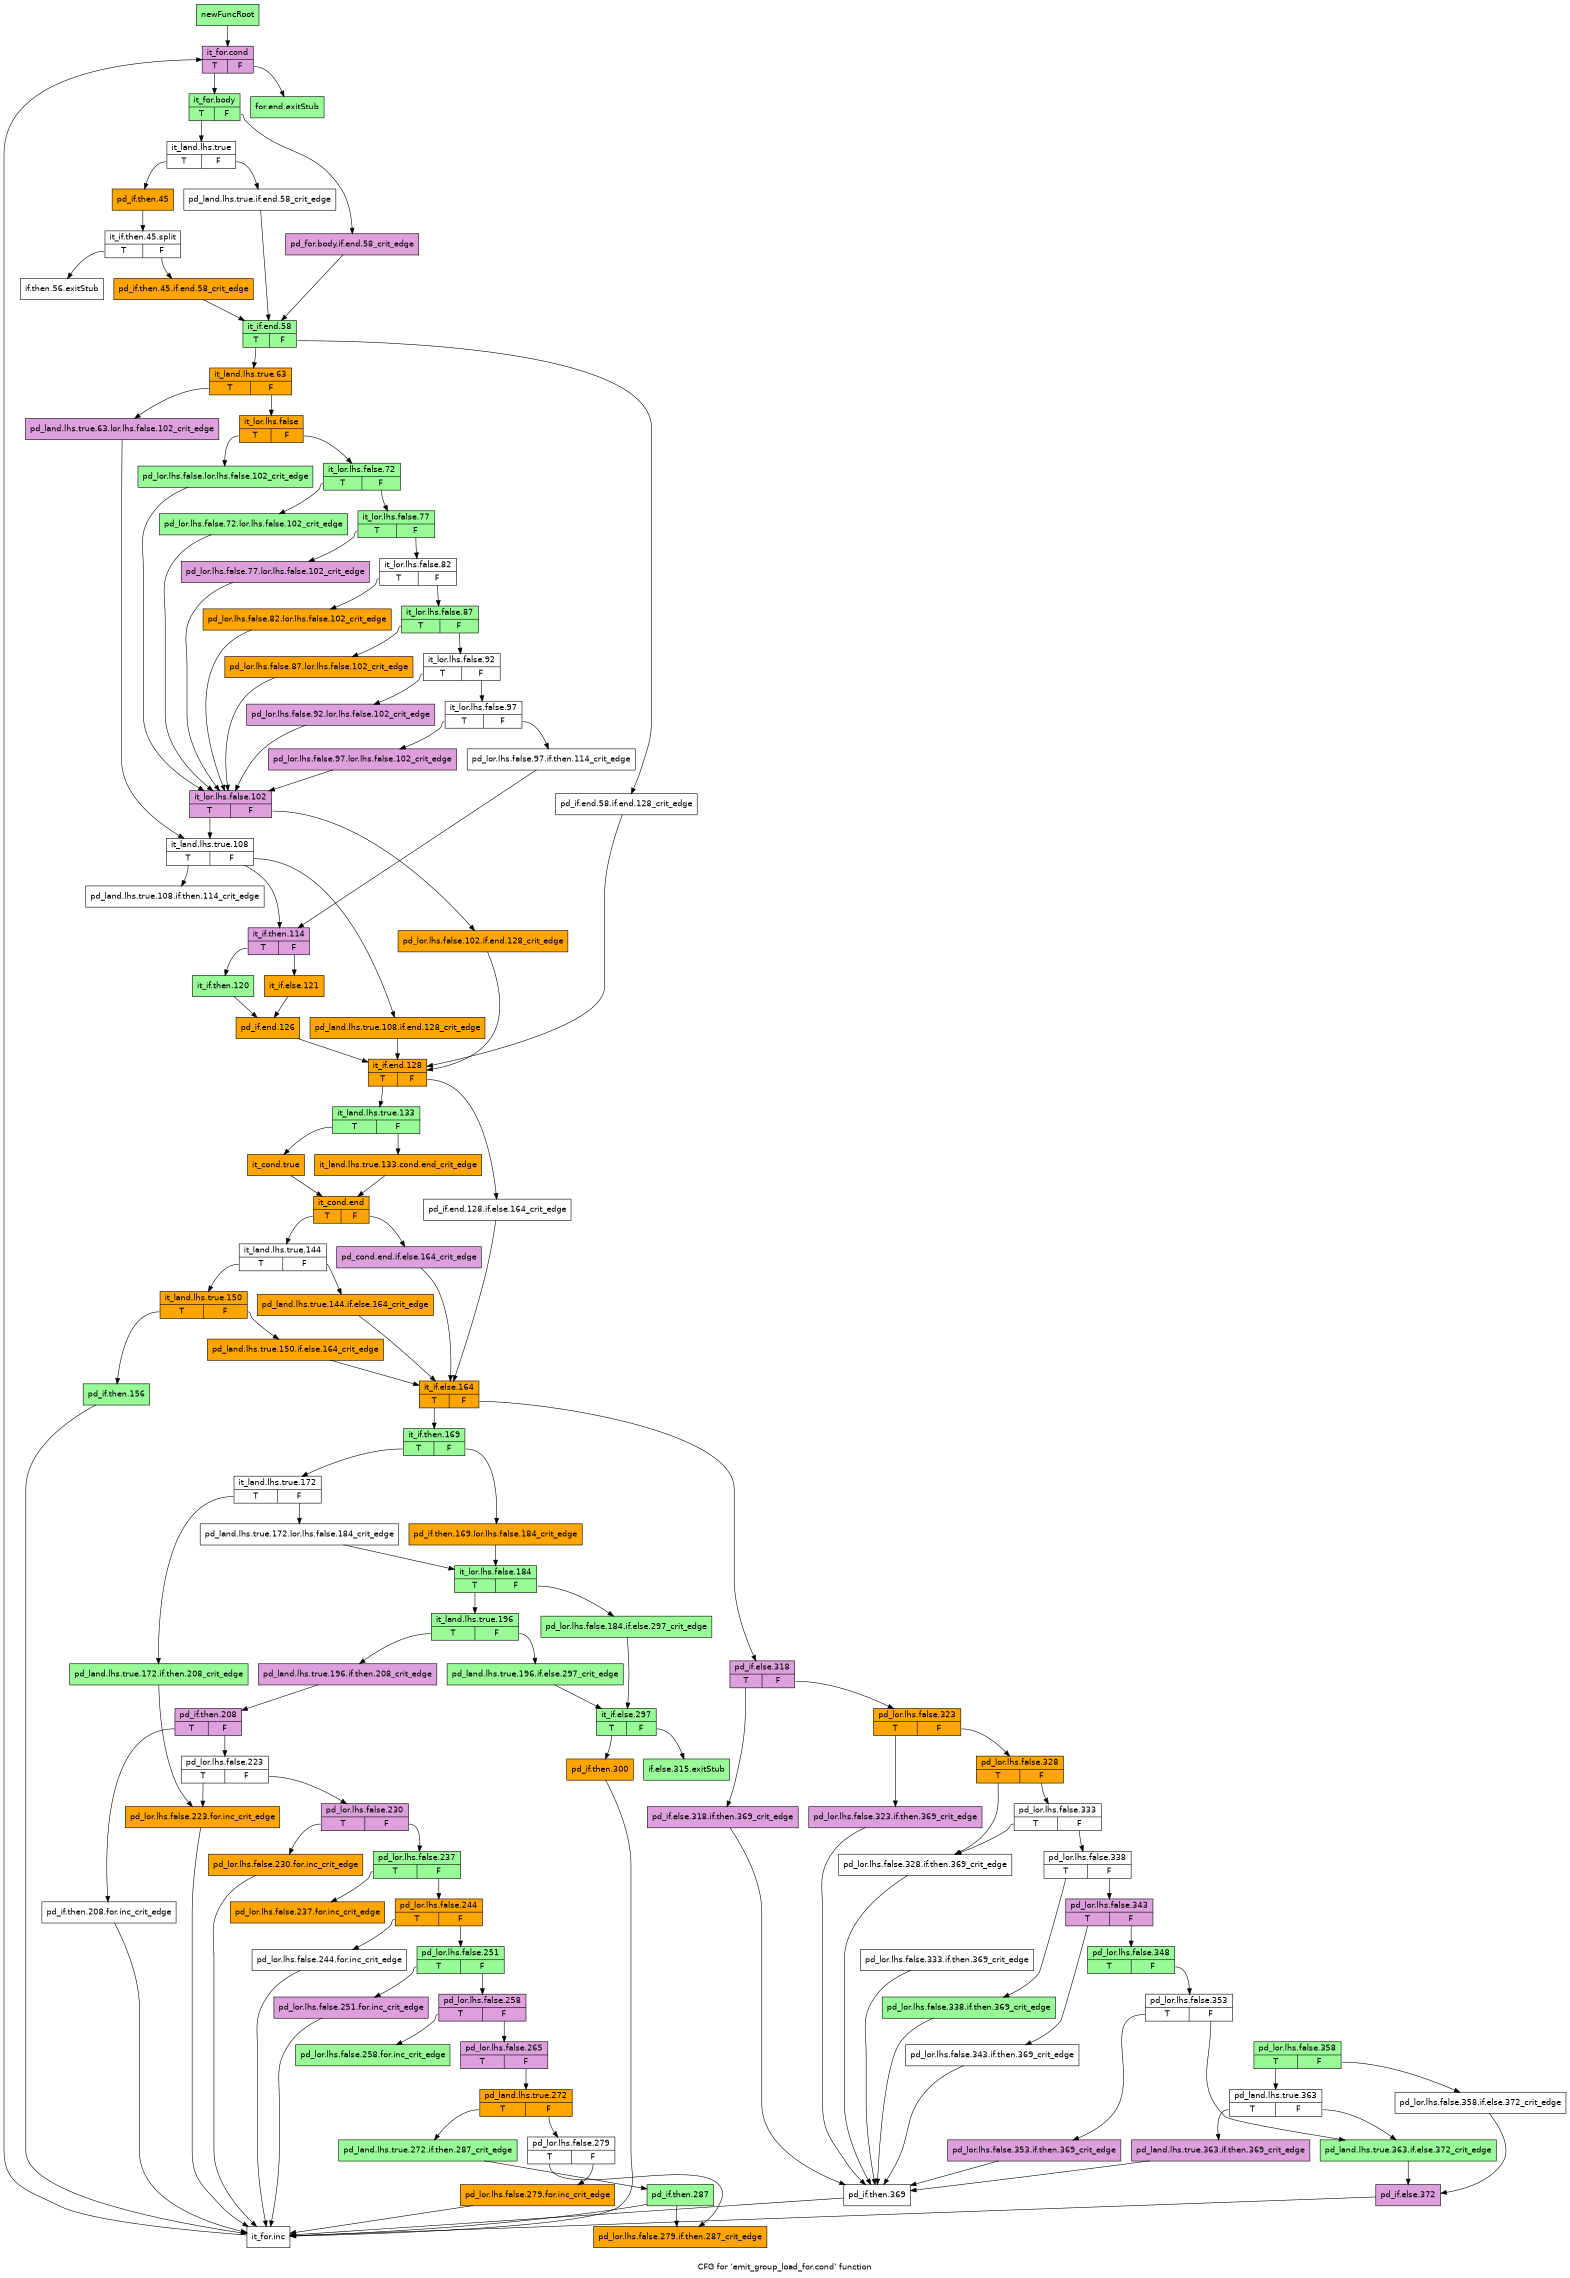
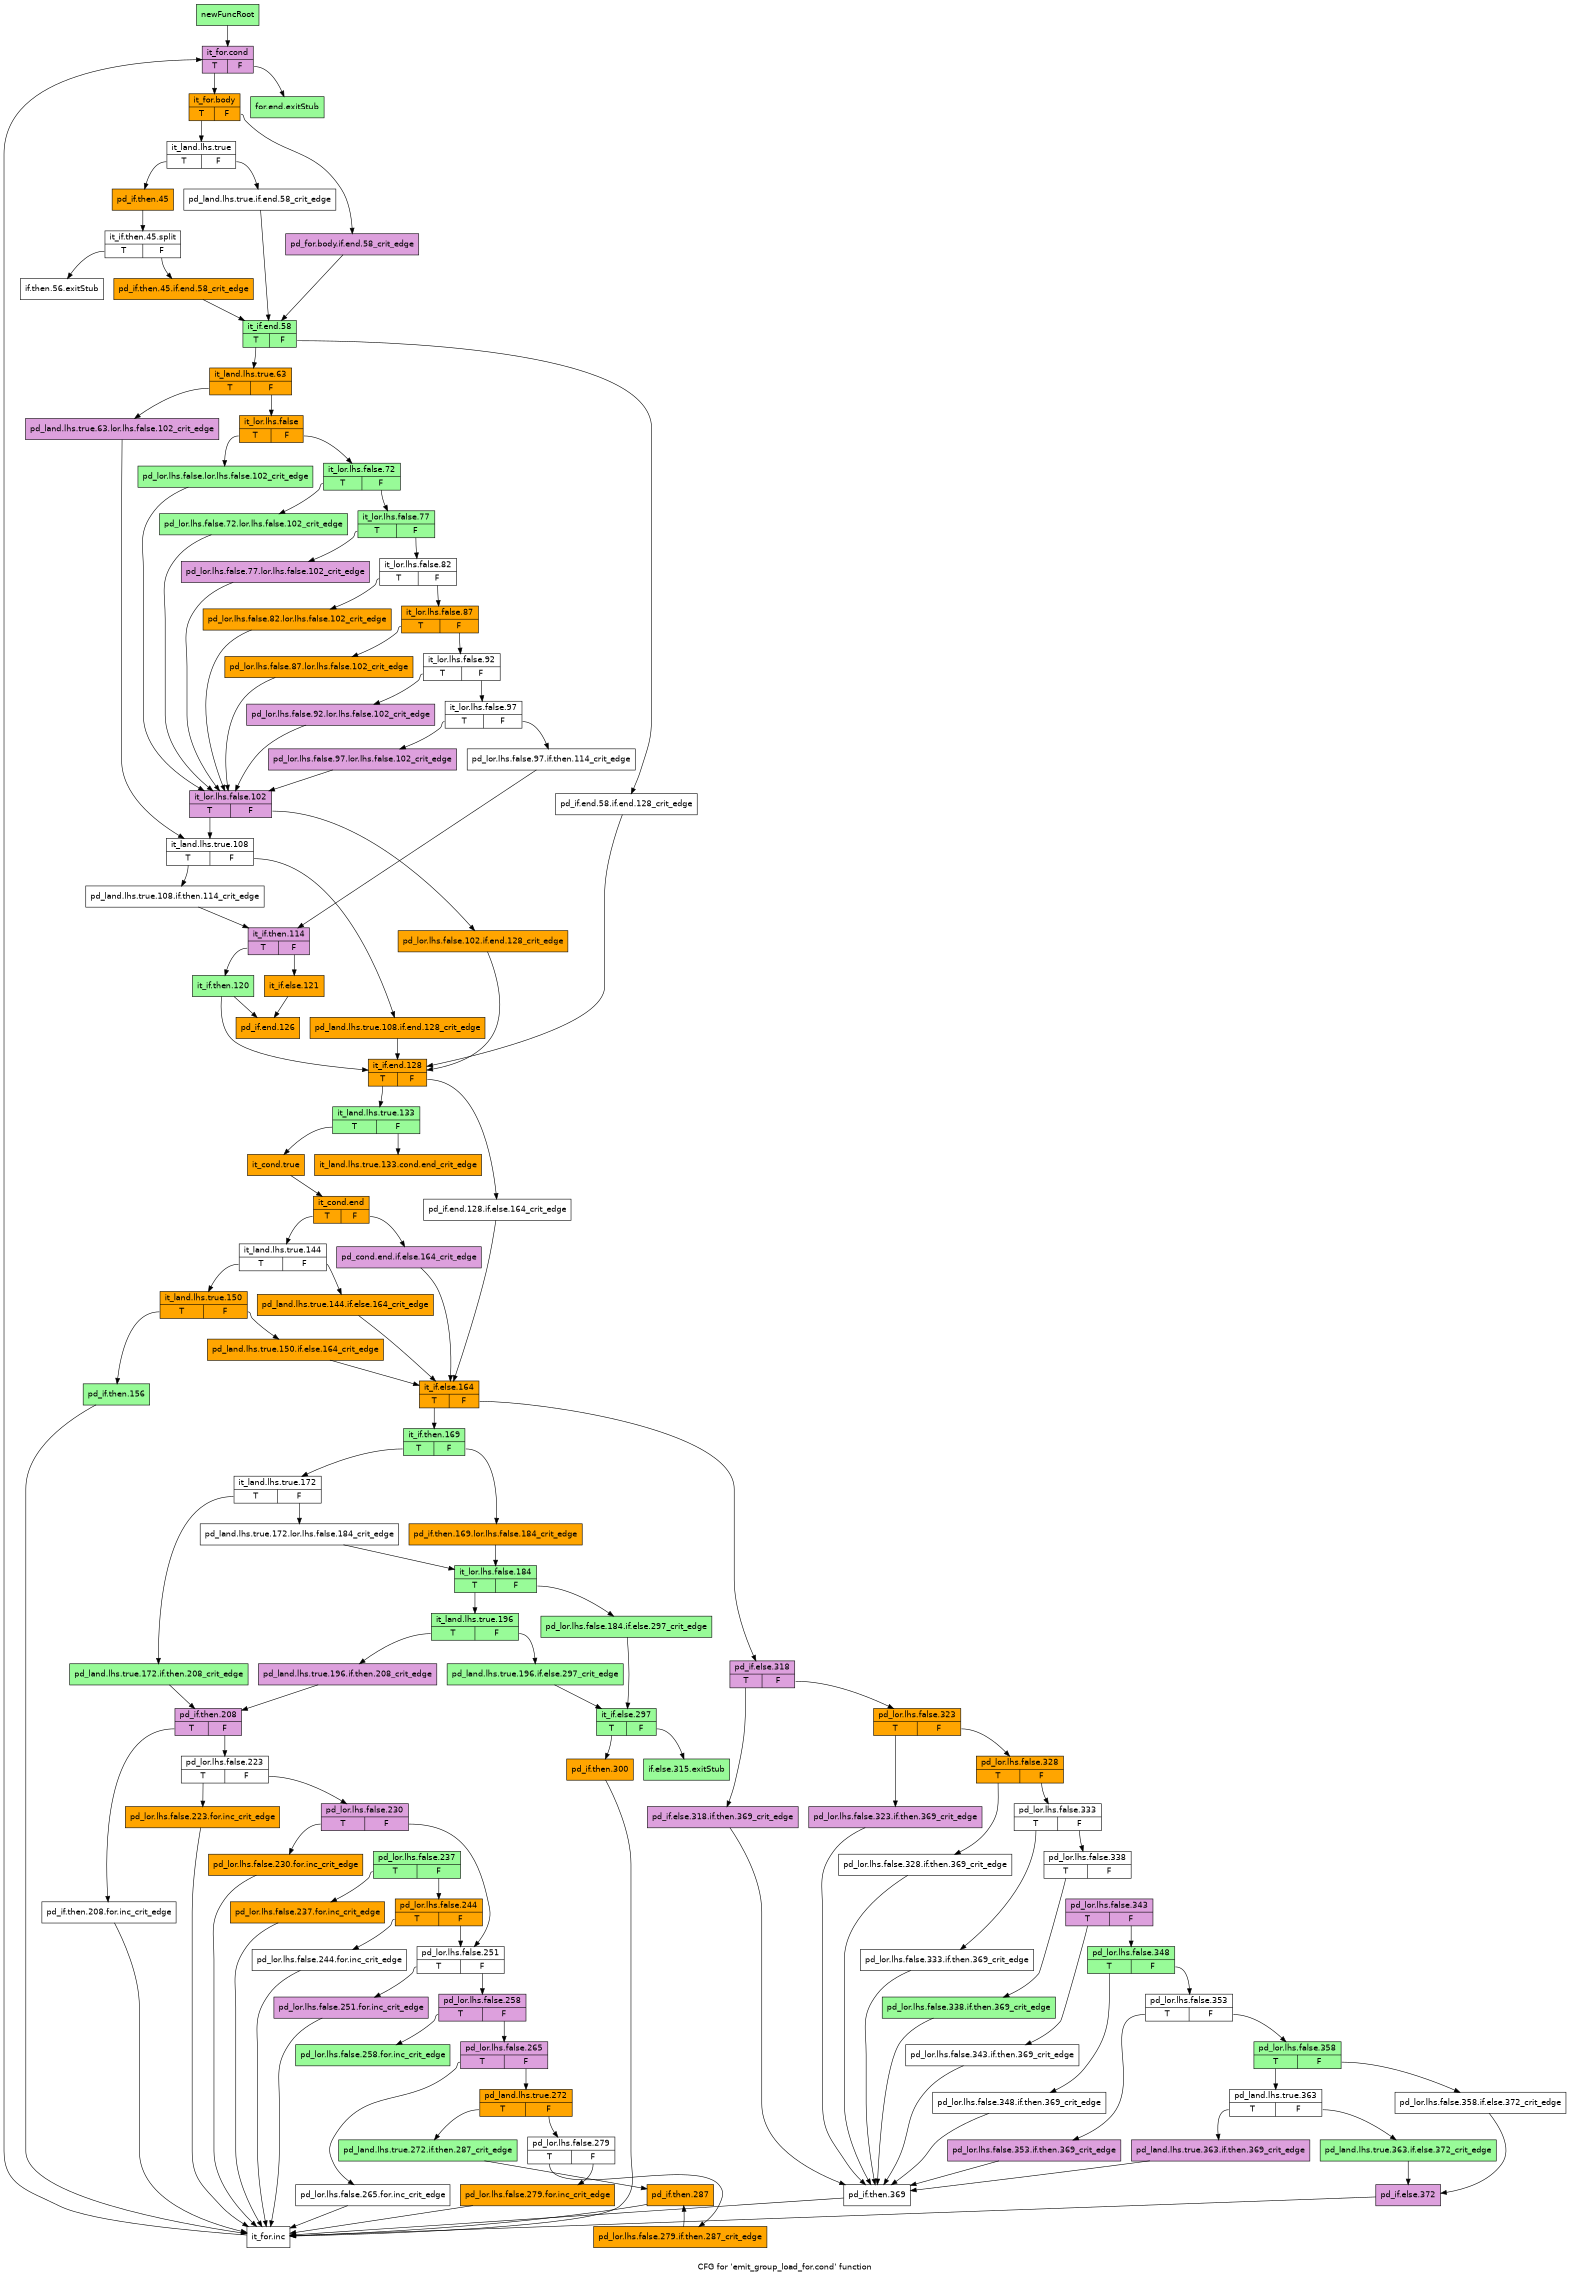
node "it_for.body": fillcolor palegreen -> orange
node "it_lor.lhs.false.87": fillcolor palegreen -> orange
edge "it_land.lhs.true.108" -> "it_if.then.114": now "pd_land.lhs.true.108.if.then.114_crit_edge" -> "it_if.then.114"
edge "pd_if.end.126" -> "it_if.end.128": now "it_if.then.120" -> "it_if.end.128"
edge "it_land.lhs.true.133.cond.end_crit_edge" -> "it_cond.end": removed
edge "pd_land.lhs.true.172.if.then.208_crit_edge" -> "pd_lor.lhs.false.223.for.inc_crit_edge": now "pd_land.lhs.true.172.if.then.208_crit_edge" -> "pd_if.then.208"
edge "pd_lor.lhs.false.230" -> "pd_lor.lhs.false.237": now "pd_lor.lhs.false.230" -> "pd_lor.lhs.false.251"
edge "pd_lor.lhs.false.333" -> "pd_lor.lhs.false.328.if.then.369_crit_edge": now "pd_lor.lhs.false.333" -> "pd_lor.lhs.false.333.if.then.369_crit_edge"
edge "pd_lor.lhs.false.338" -> "pd_lor.lhs.false.343": removed
node "pd_lor.lhs.false.251": fillcolor palegreen -> white
edge "pd_lor.lhs.false.237.for.inc_crit_edge" -> "it_for.inc": added
node "pd_lor.lhs.false.348.if.then.369_crit_edge": added
edge "pd_lor.lhs.false.353" -> "pd_land.lhs.true.363.if.else.372_crit_edge": now "pd_lor.lhs.false.353" -> "pd_lor.lhs.false.358"
node "pd_lor.lhs.false.265.for.inc_crit_edge": added
node "pd_if.then.287": fillcolor palegreen -> orange
edge "pd_if.then.287" -> "pd_lor.lhs.false.279.if.then.287_crit_edge": reversed
